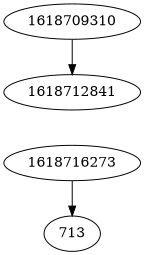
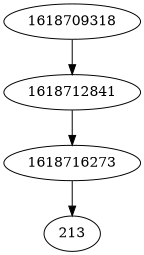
node "1618709310": label "1618709310" -> "1618709318"
edge "1618712841" -> "1618716273": added
node "713": label "713" -> "213"
